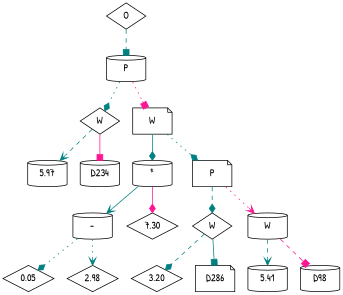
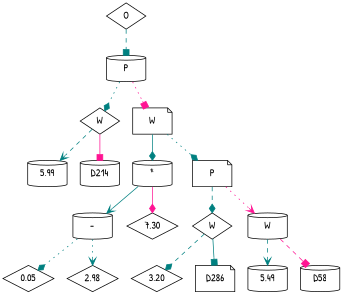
node "5.97": label "5.97" -> "5.99"
node "D234": label "D234" -> "D214"
node "5.41": label "5.41" -> "5.49"
node "D98": label "D98" -> "D58"
